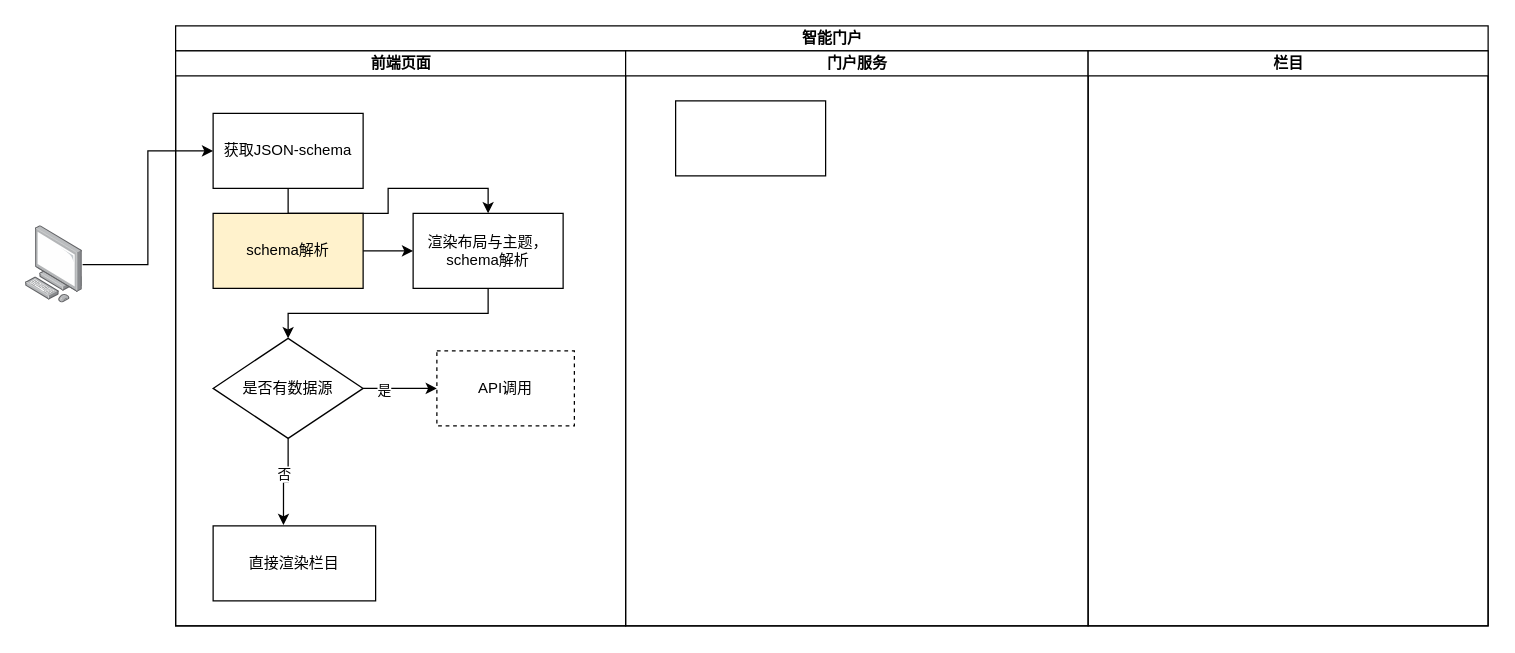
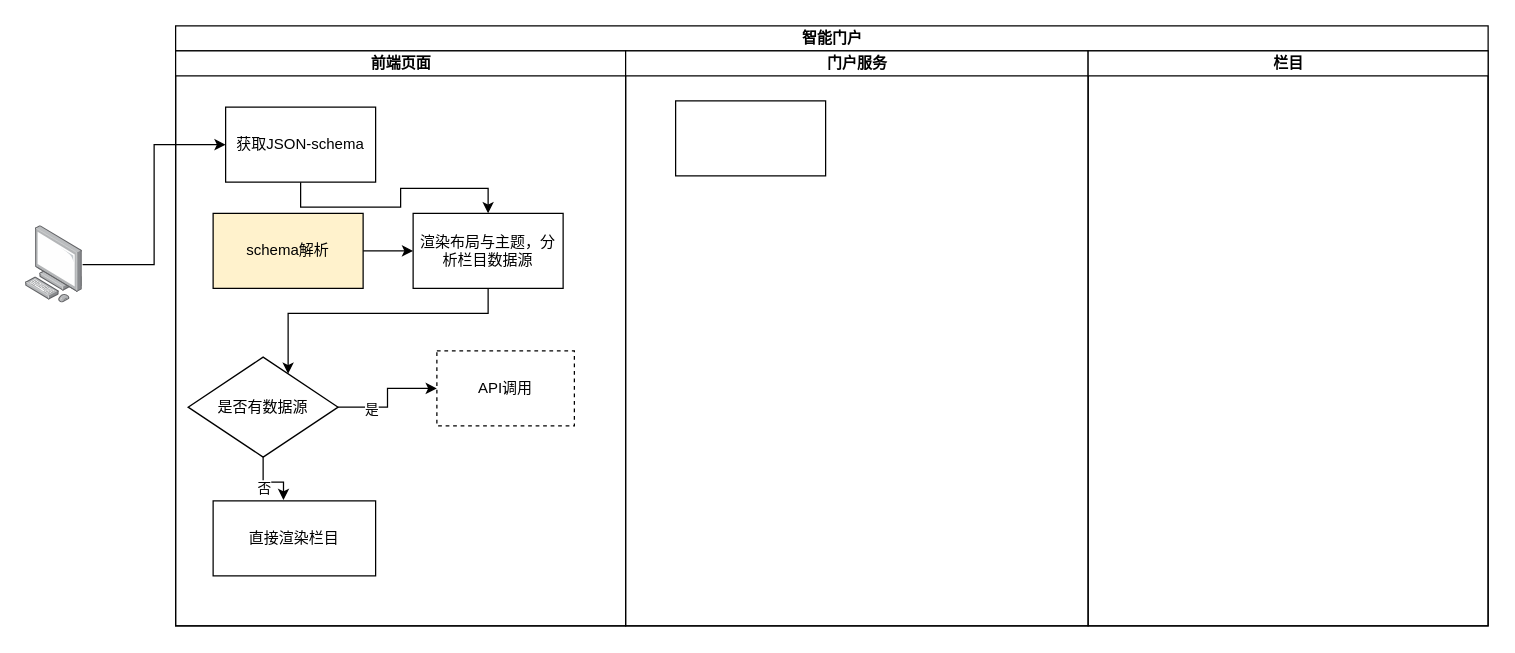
node "获取JSON-schema": moved (288, 151) -> (301, 144)
node "渲染布局与主题，schema解析": label "渲染布局与主题，schema解析" -> "渲染布局与主题，分析栏目数据源"
node "是否有数据源": moved (288, 388) -> (263, 407)
node "直接渲染栏目": moved (294, 563) -> (294, 538)
